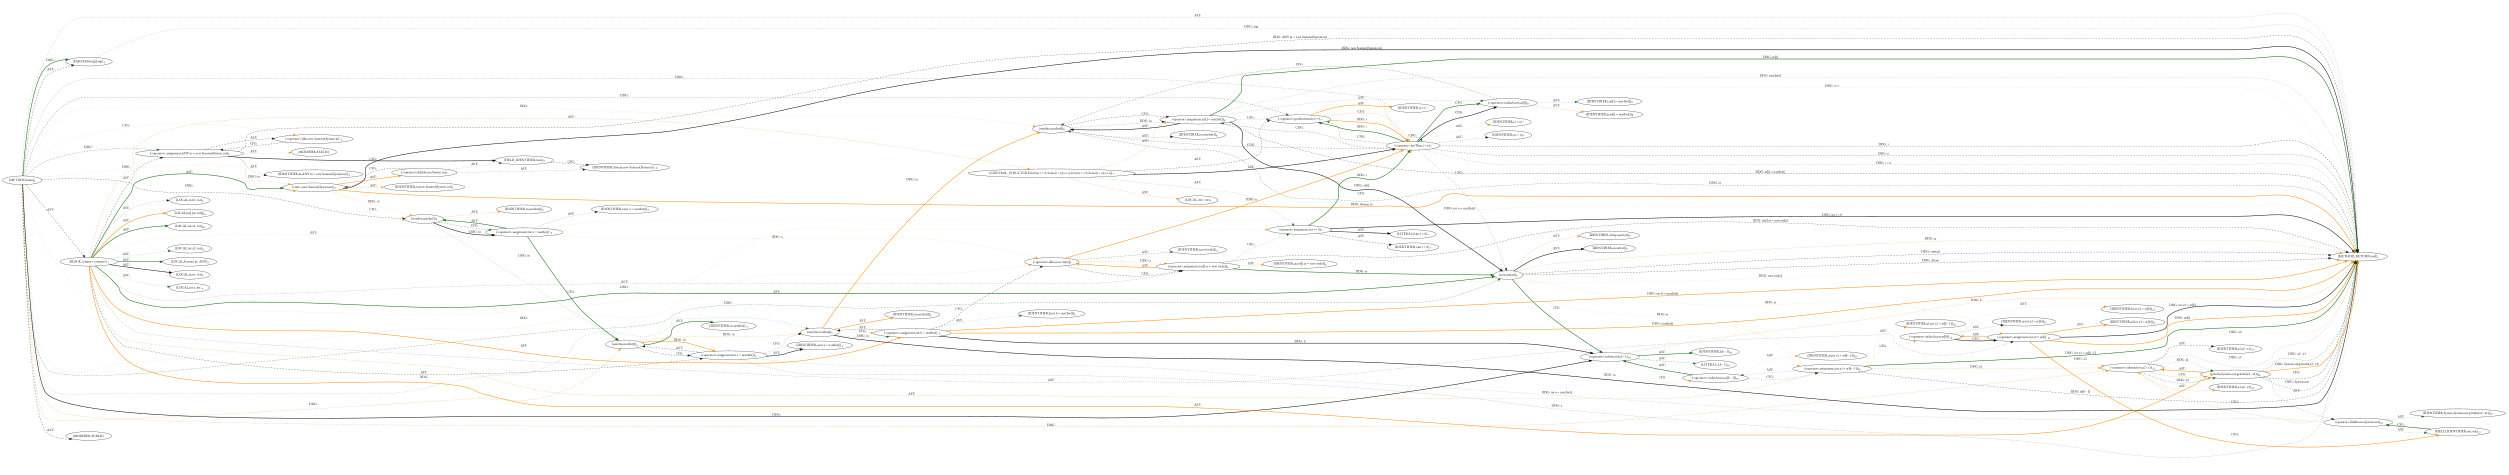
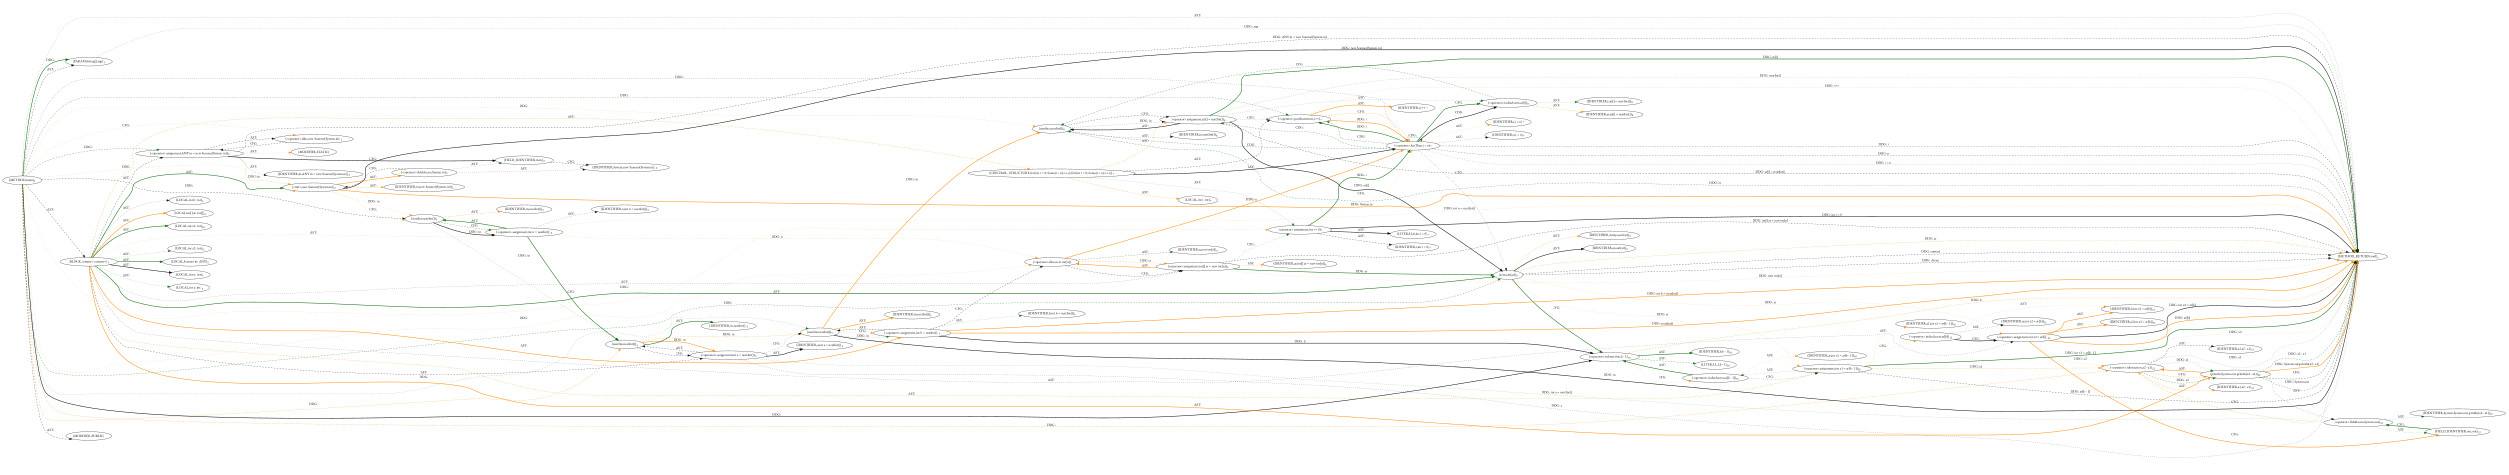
edge "(<operator>.assignment,int x2 = ar[b])" -> "(<operator>.indexAccess,ar[b])": now "(<operator>.assignment,int x2 = ar[b])" -> "(IDENTIFIER,b,int x2 = ar[b])"
